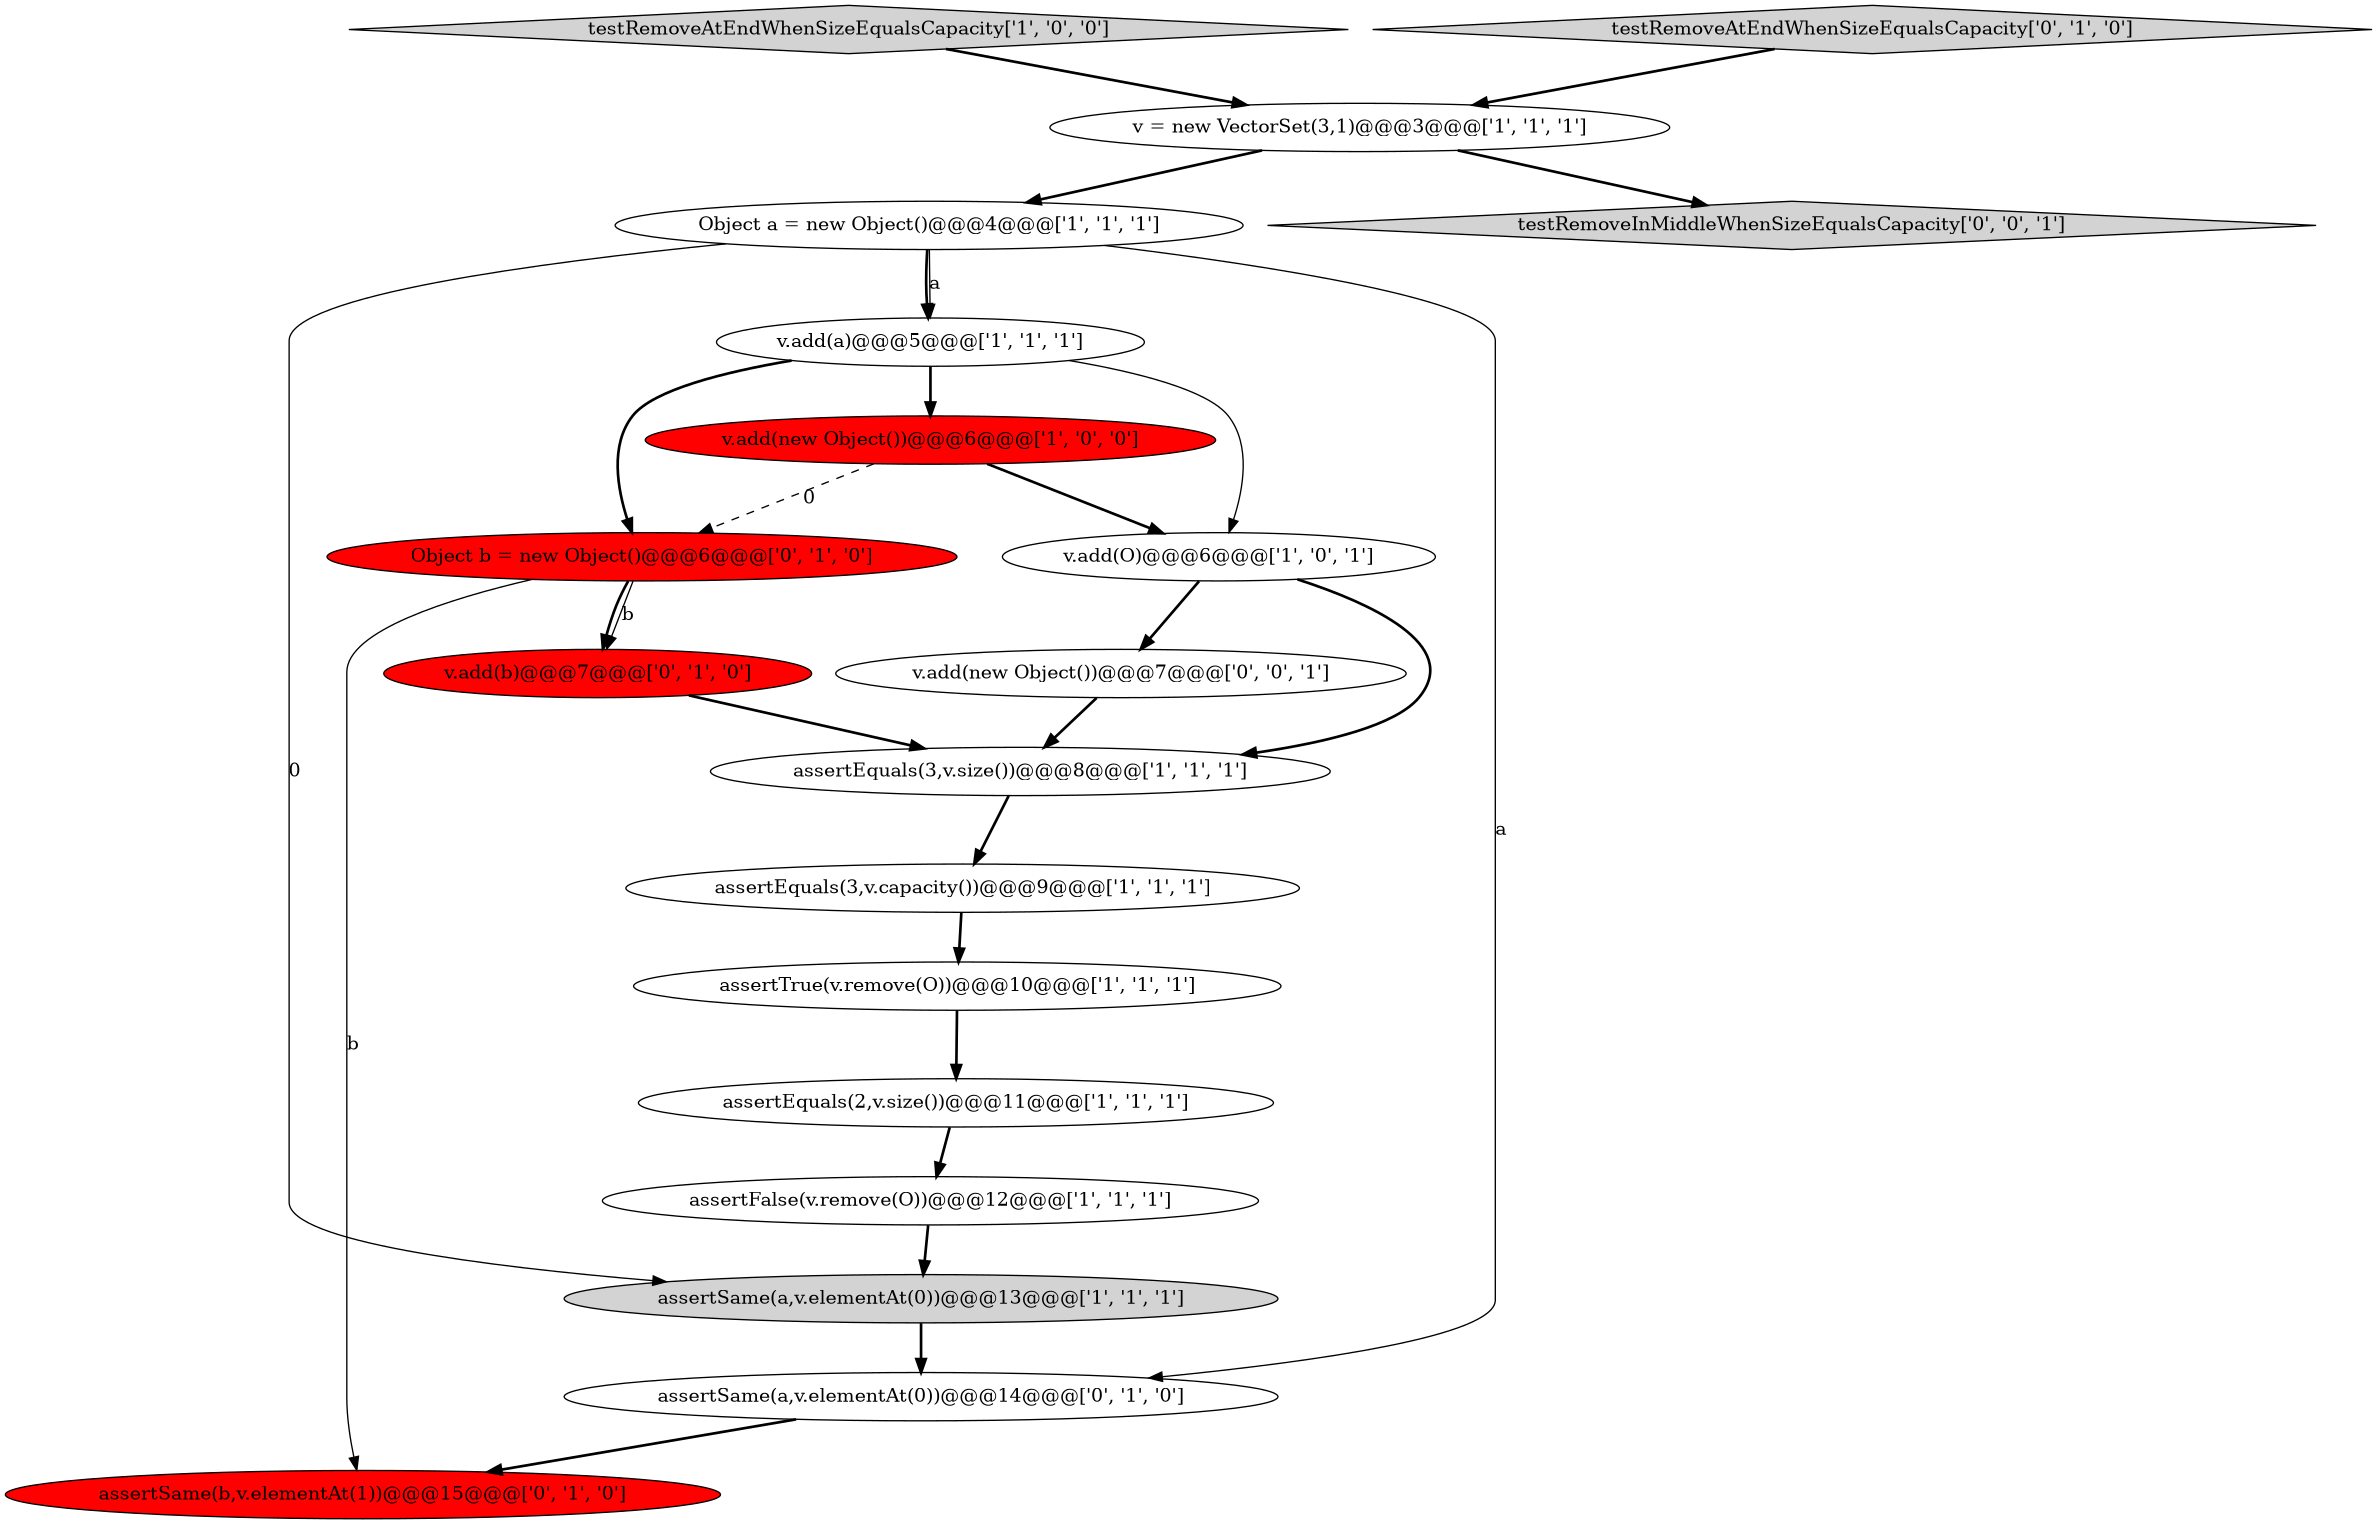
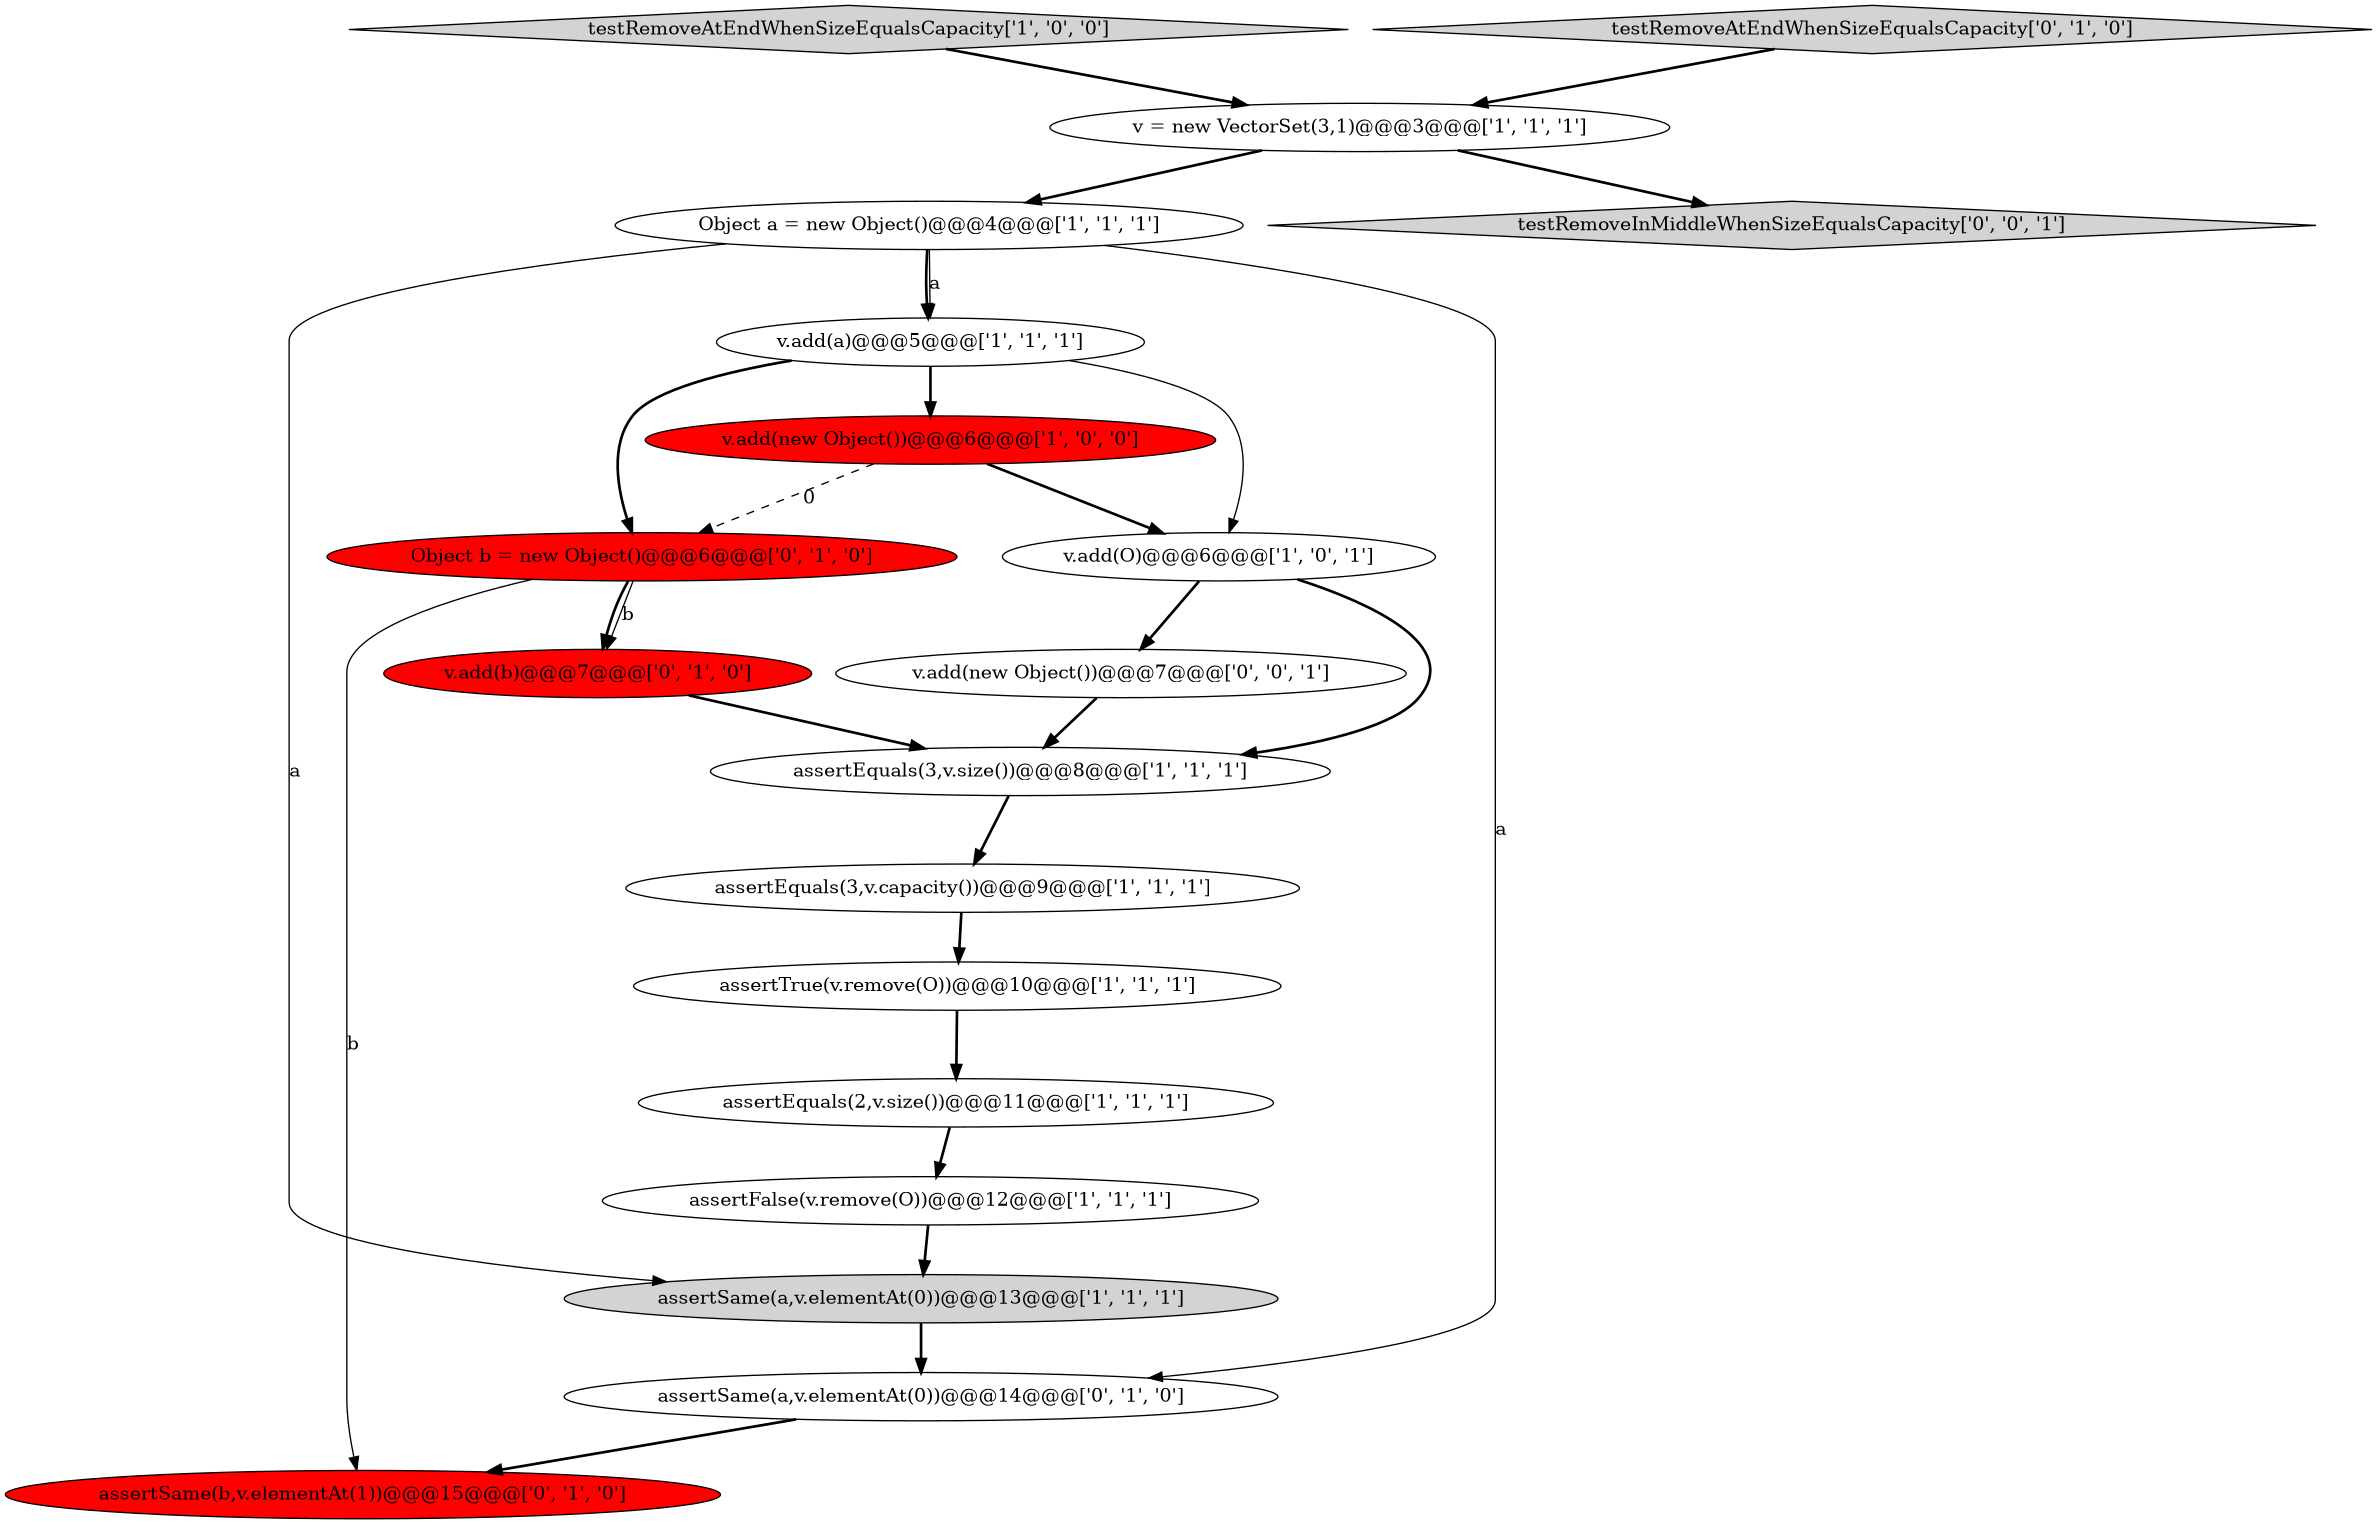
edge "Object a = new Object()@@@4@@@['1', '1', '1']" -> "assertSame(a,v.elementAt(0))@@@13@@@['1', '1', '1']": label "0" -> "a"
